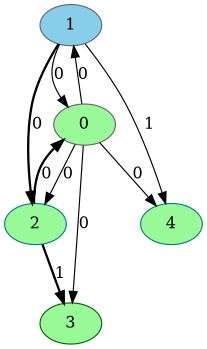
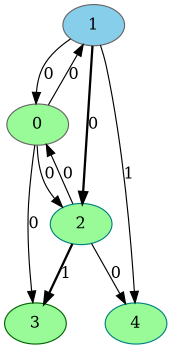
edge "0" -> "4": now "2" -> "4"
edge "2" -> "0": style bold -> solid
